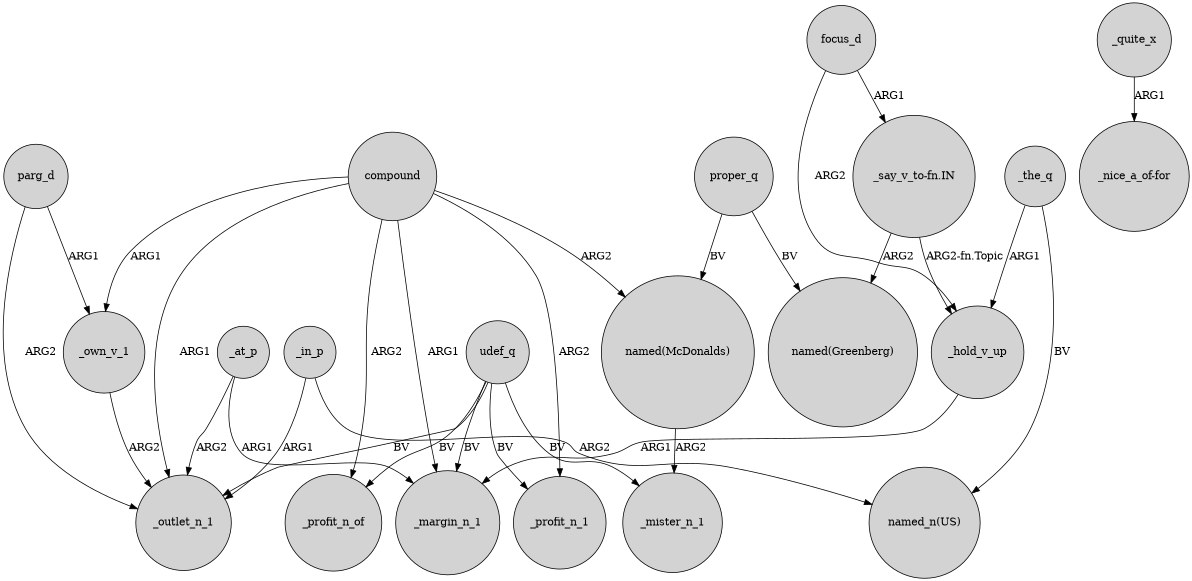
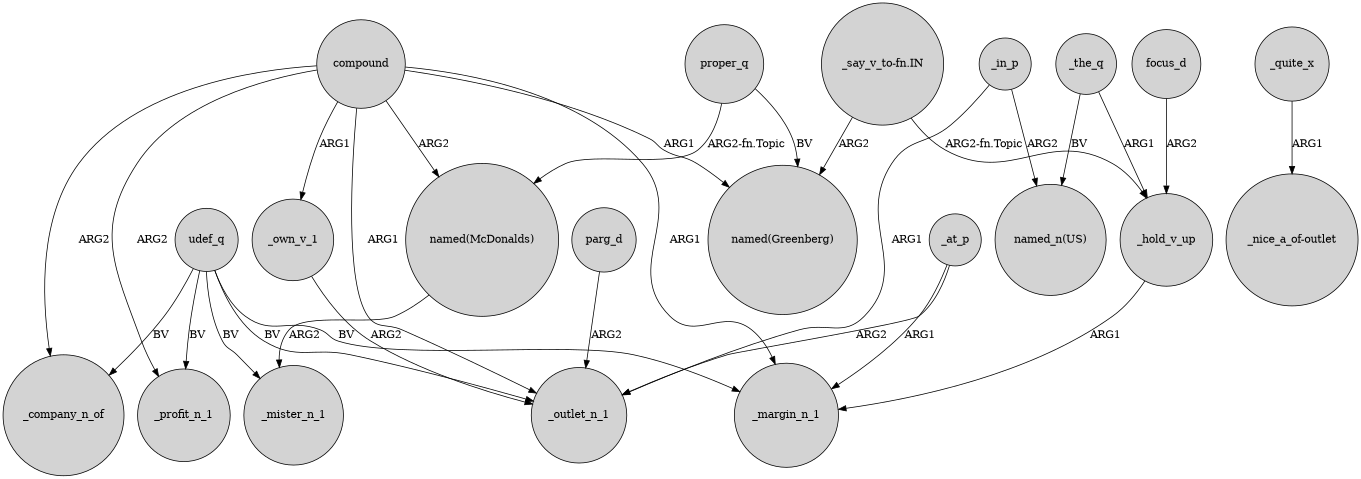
edge "focus_d" -> "_say_v_to-fn.IN": removed, label "ARG1"
edge "compound" -> "named(Greenberg)": added, label "ARG1"
node "_nice_a_of-for": label "_nice_a_of-for" -> "_nice_a_of-outlet"
edge "parg_d" -> "_own_v_1": removed, label "ARG1"
edge "proper_q" -> "named(McDonalds)": label "BV" -> "ARG2-fn.Topic"
node "_profit_n_of": label "_profit_n_of" -> "_company_n_of"
